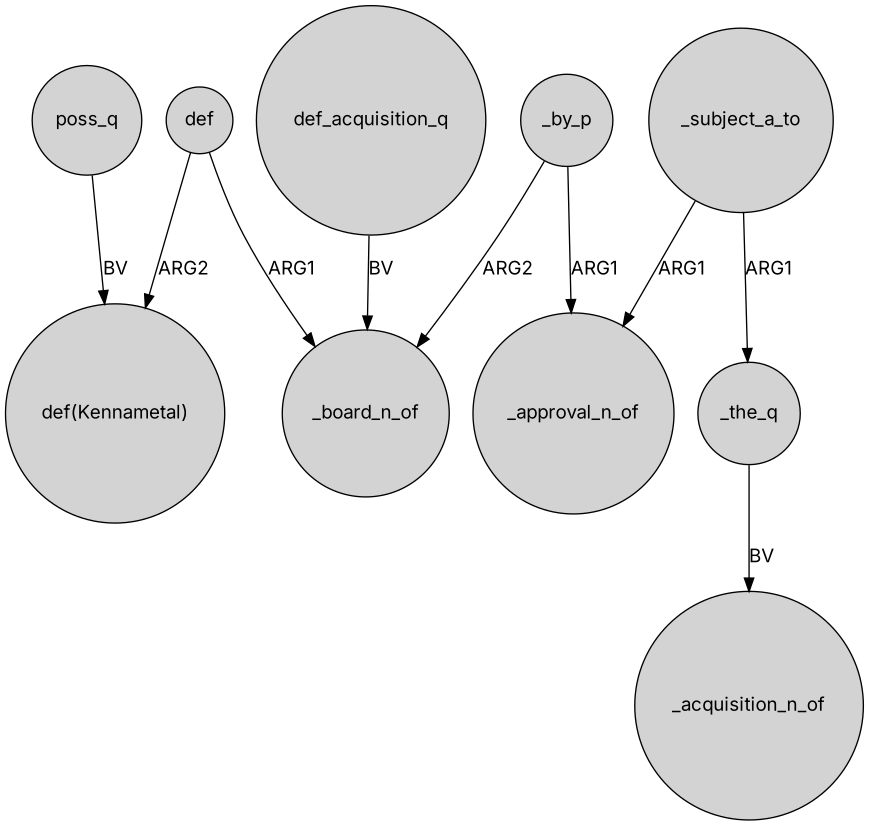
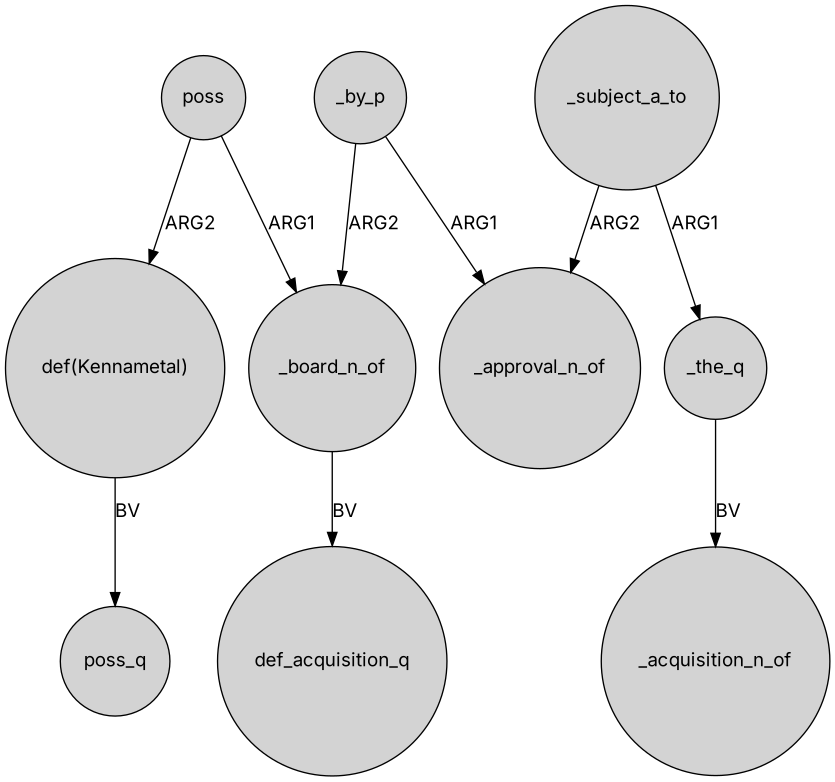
node "def": label "def" -> "poss"
edge "poss_q" -> "def(Kennametal)": reversed
edge "_subject_a_to" -> "_approval_n_of": label "ARG1" -> "ARG2"
edge "def_acquisition_q" -> "_board_n_of": reversed
